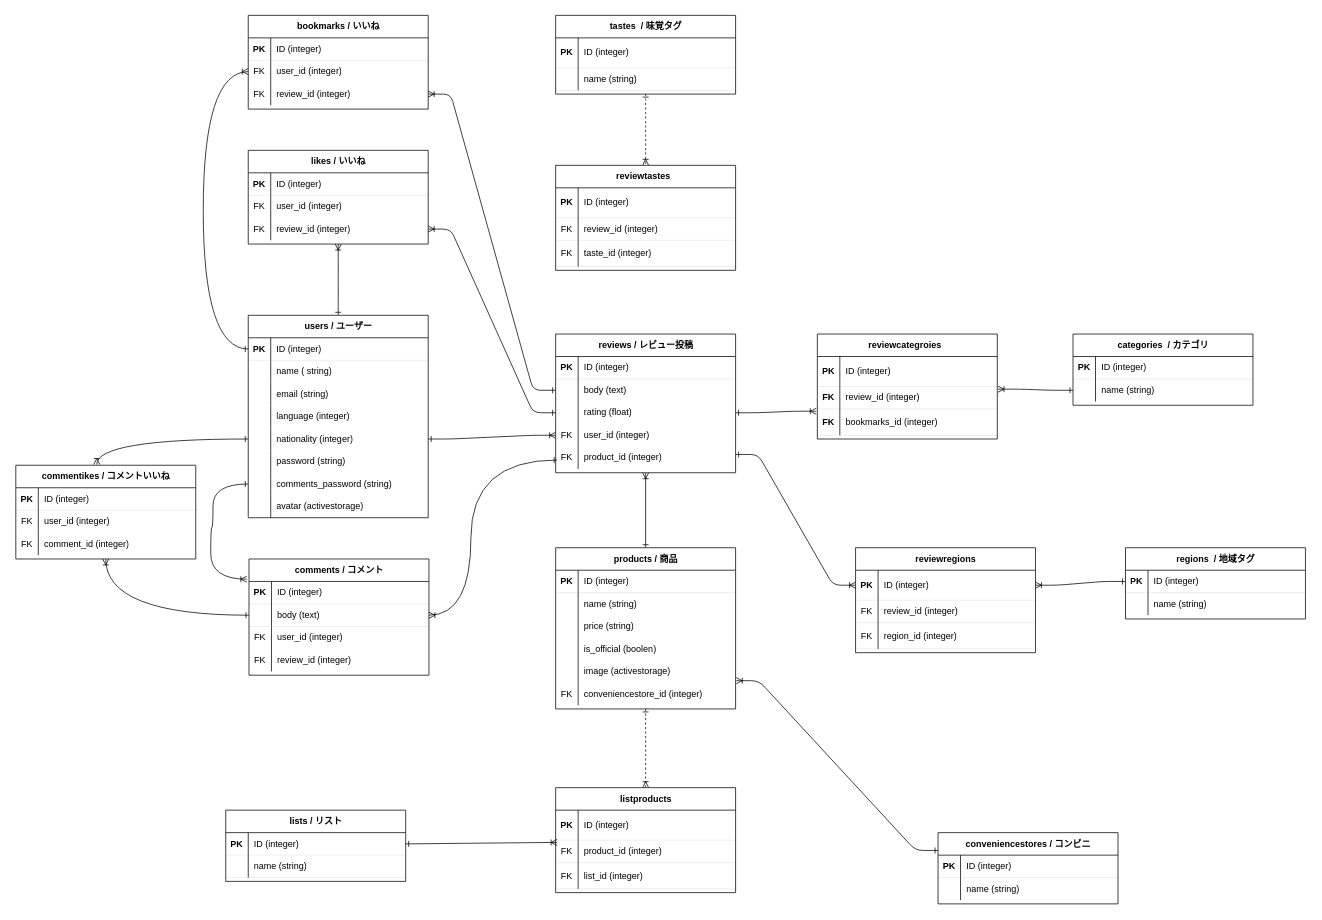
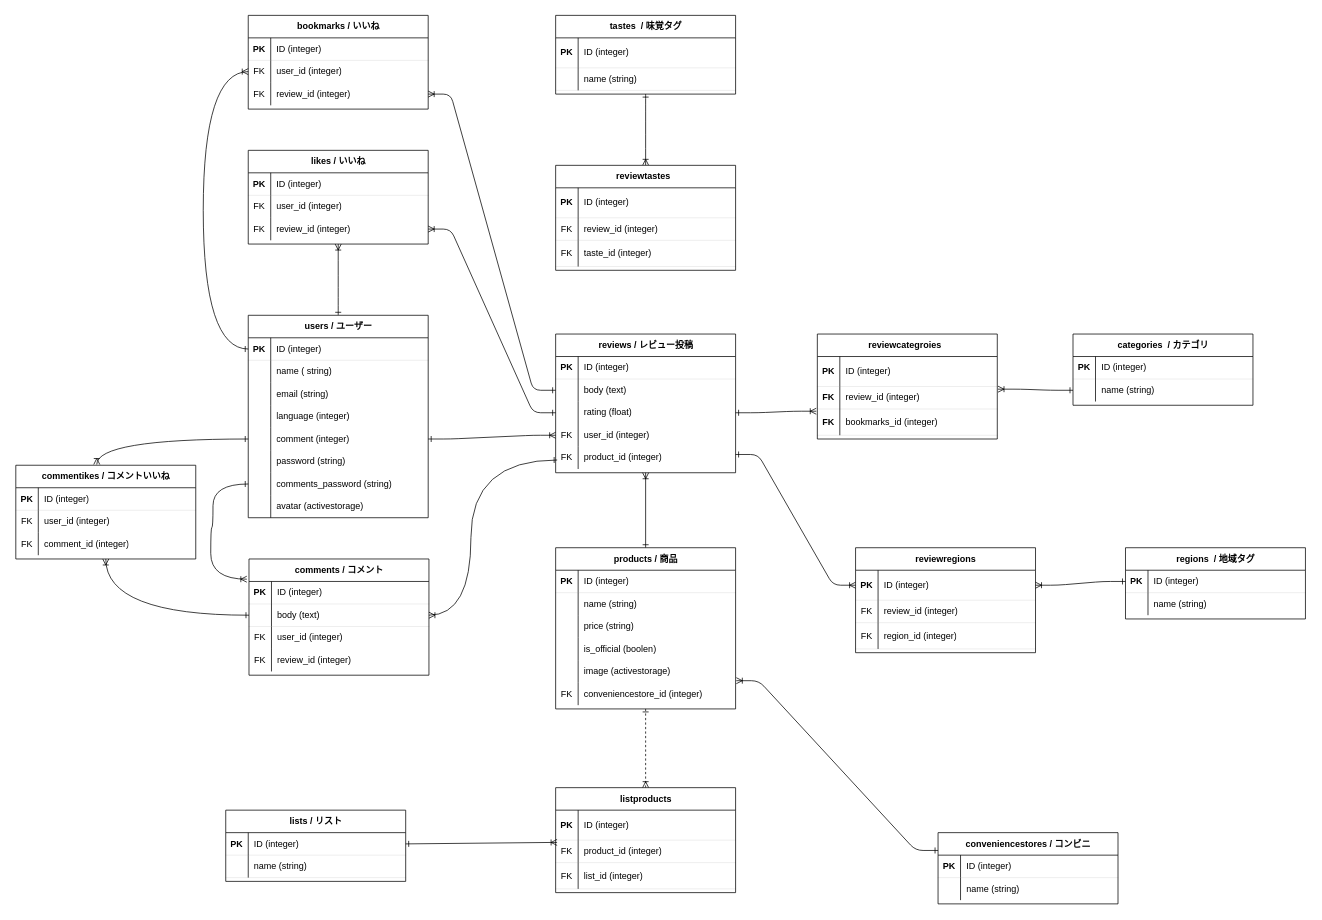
edge "tastes / 味覚タグ" -- "reviewtastes": style dashed -> solid
node "nationality (integer)": label "nationality (integer)" -> "comment (integer)"
